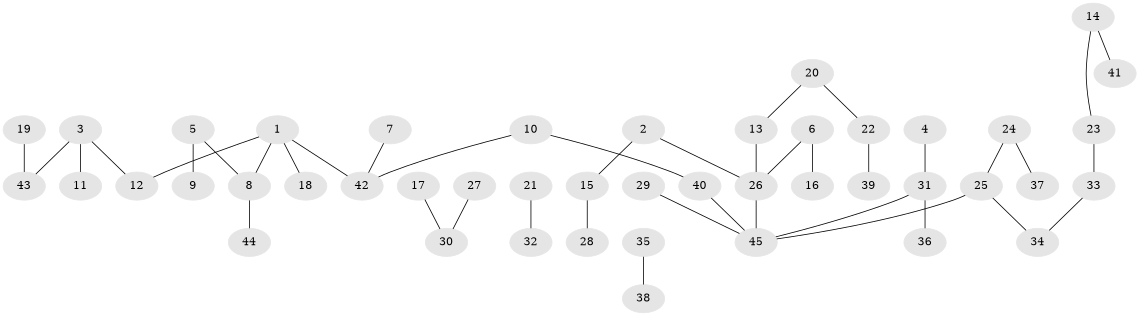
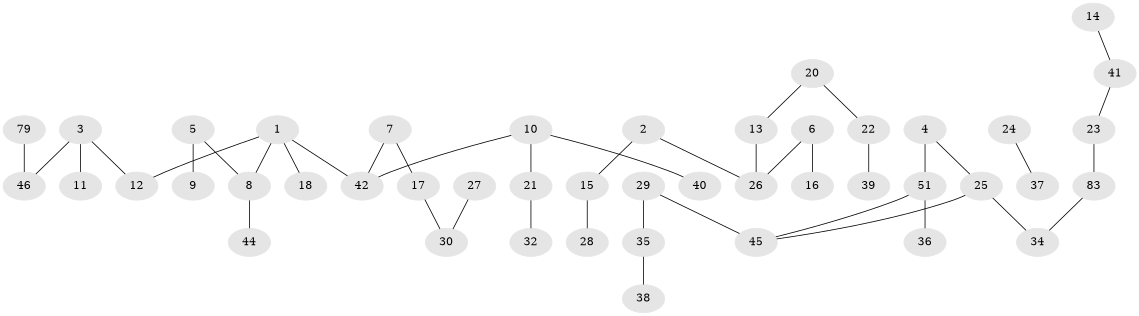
edge "14" -- "23": now "41" -- "23"
node "19": label "19" -> "79"
edge "7" -- "17": added
edge "10" -- "21": added
edge "24" -- "25": now "4" -- "25"
node "43": label "43" -> "46"
node "31": label "31" -> "51"
node "33": label "33" -> "83"
edge "29" -- "35": added
edge "40" -- "45": removed
edge "26" -- "45": removed
